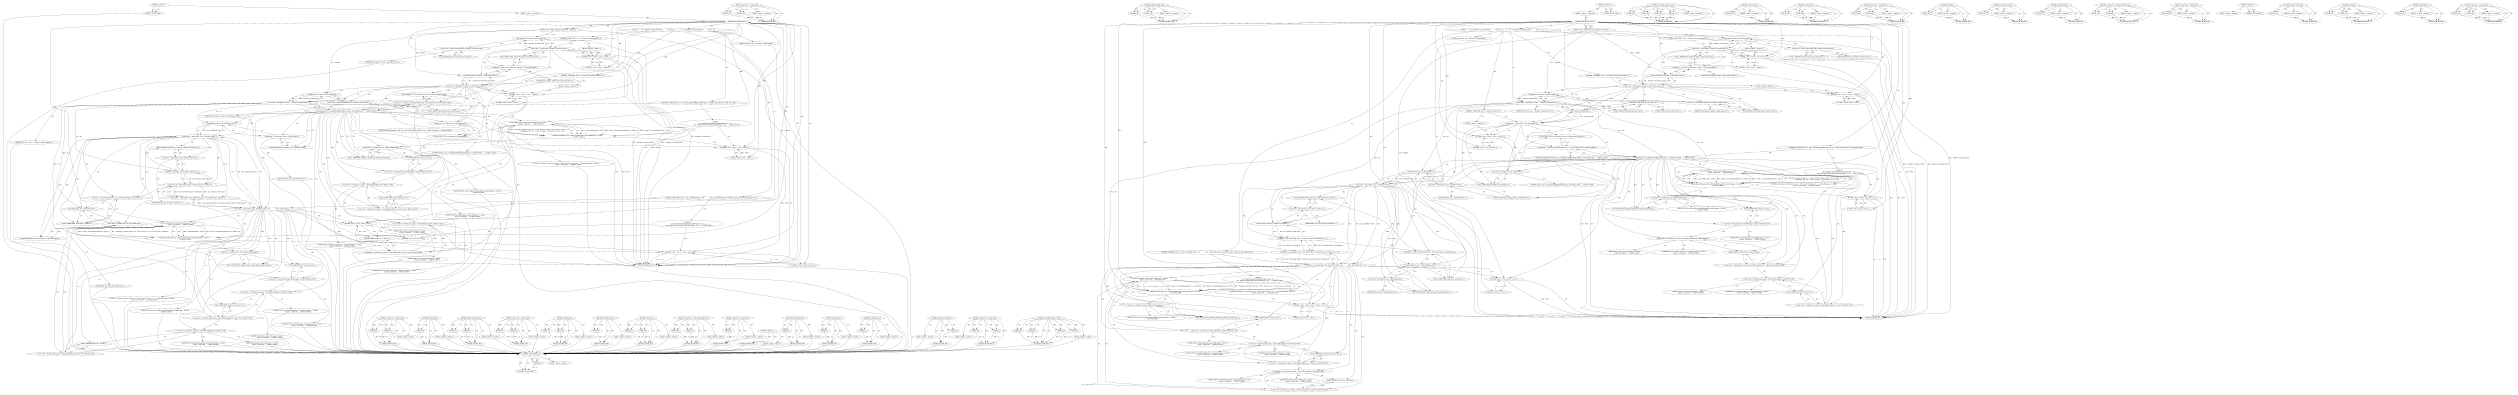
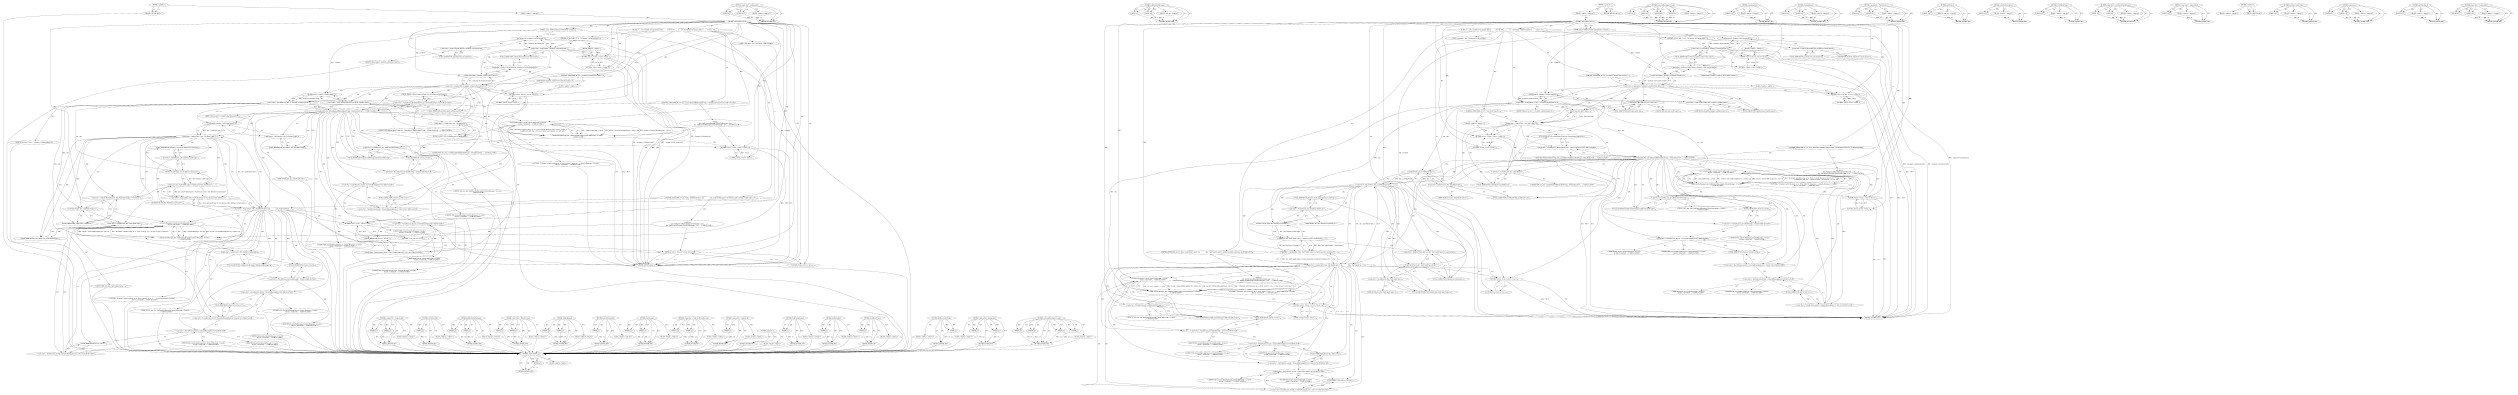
edge "(<operator>.fieldAccess,doc.GetFrame)" -> "(FIELD_IDENTIFIER,GetFrame,GetFrame)": added, label "AST:"
